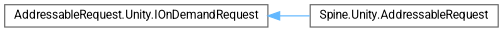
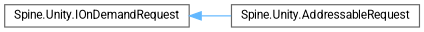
node "AddressableRequest.Unity.IOnDemandRequest": label "AddressableRequest.Unity.IOnDemandRequest" -> "Spine.Unity.IOnDemandRequest"
